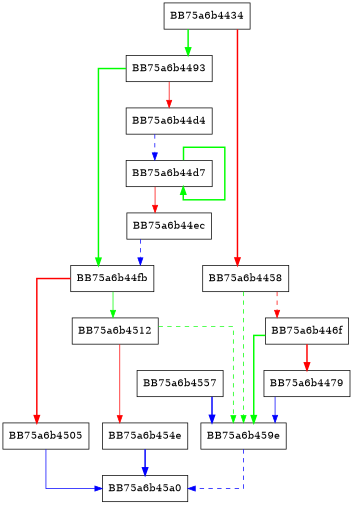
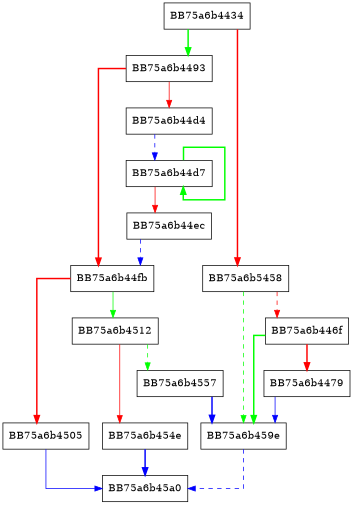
edge "BB75a6b4493" -> "BB75a6b44fb": color green -> red
node "BB75a6b4458": label "BB75a6b4458" -> "BB75a6b5458"
edge "BB75a6b4512" -> "BB75a6b459e": now "BB75a6b4512" -> "BB75a6b4557"
